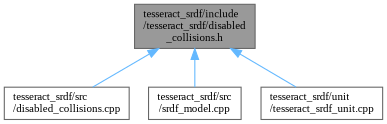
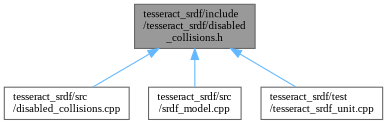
node "tesseract_srdf/unit /tesseract_srdf_unit.cpp": label "tesseract_srdf/unit /tesseract_srdf_unit.cpp" -> "tesseract_srdf/test /tesseract_srdf_unit.cpp"
